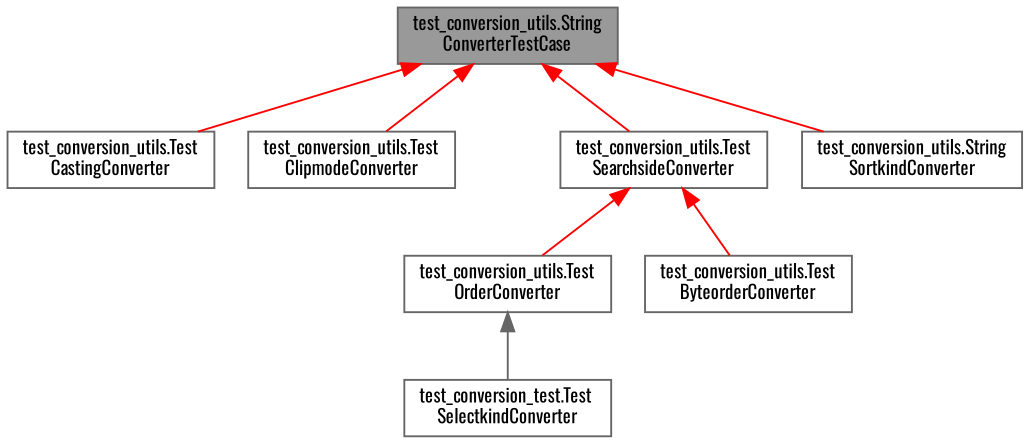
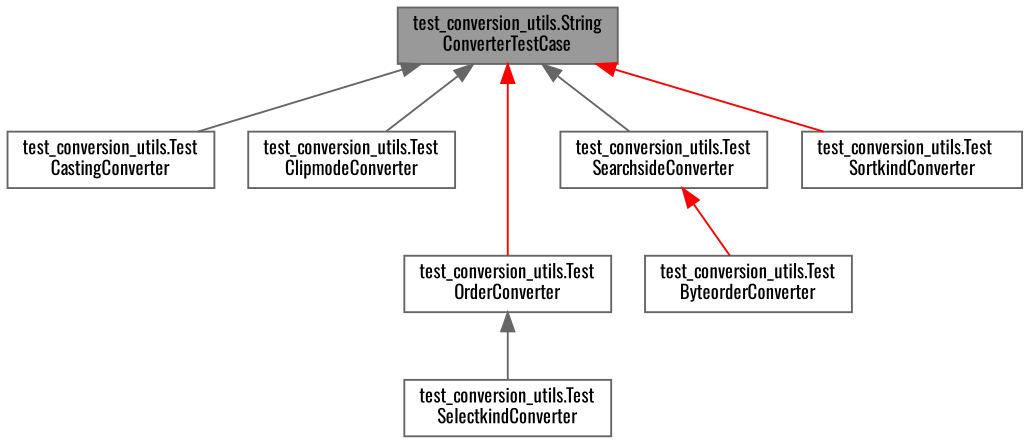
edge "test_conversion_utils.Test CastingConverter" -> "test_conversion_utils.String ConverterTestCase": color red -> gray40
edge "test_conversion_utils.Test ClipmodeConverter" -> "test_conversion_utils.String ConverterTestCase": color red -> gray40
edge "test_conversion_utils.Test SearchsideConverter" -> "test_conversion_utils.String ConverterTestCase": color red -> gray40
node "test_conversion_utils.String SortkindConverter": label "test_conversion_utils.String SortkindConverter" -> "test_conversion_utils.Test SortkindConverter"
edge "test_conversion_utils.Test OrderConverter" -> "test_conversion_utils.Test SearchsideConverter": now "test_conversion_utils.Test OrderConverter" -> "test_conversion_utils.String ConverterTestCase"
node "test_conversion_test.Test SelectkindConverter": label "test_conversion_test.Test SelectkindConverter" -> "test_conversion_utils.Test SelectkindConverter"
